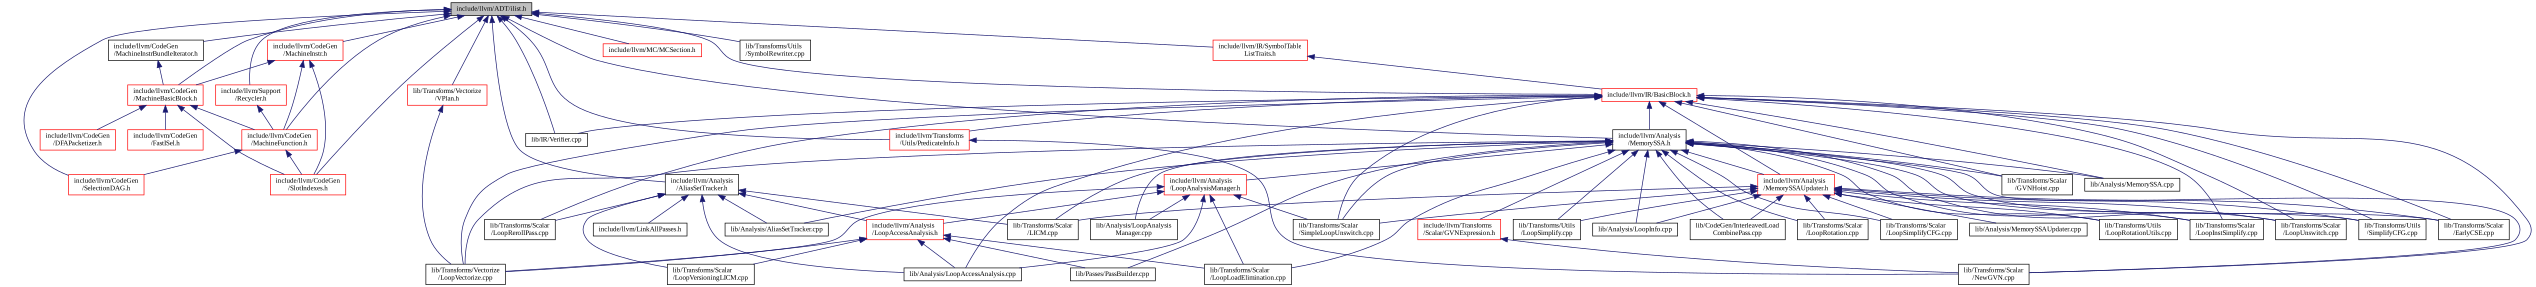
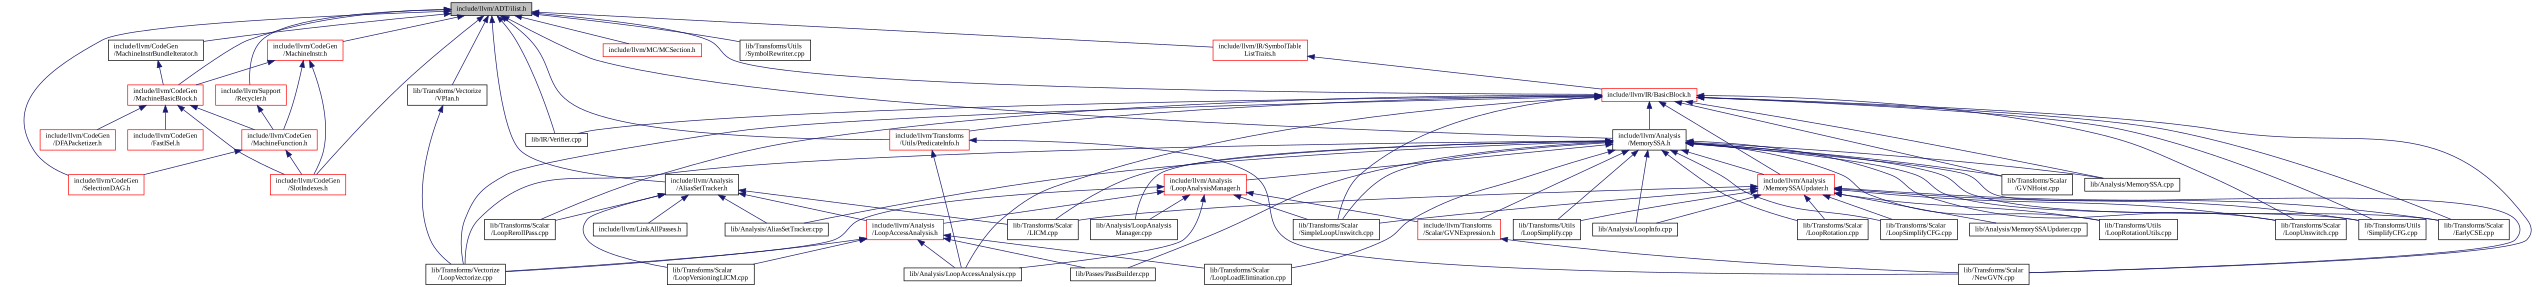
edge "include/llvm/CodeGen /MachineFunction.h" -> "include/llvm/ADT/ilist.h": removed
node "lib/Transforms/Vectorize /VPlan.h": color red -> black
node "lib/CodeGen/InterleavedLoad CombinePass.cpp": removed
node "lib/Transforms/Scalar /LoopInstSimplify.cpp": removed
edge "lib/Transforms/Scalar /LoopLoadElimination.cpp" -> "include/llvm/Analysis /LoopAnalysisManager.h": now "include/llvm/Transforms /Scalar/GVNExpression.h" -> "include/llvm/Analysis /LoopAnalysisManager.h"
edge "lib/Analysis/LoopAccessAnalysis.cpp" -> "include/llvm/Analysis /AliasSetTracker.h": now "lib/Analysis/LoopAccessAnalysis.cpp" -> "include/llvm/Transforms /Utils/PredicateInfo.h"
